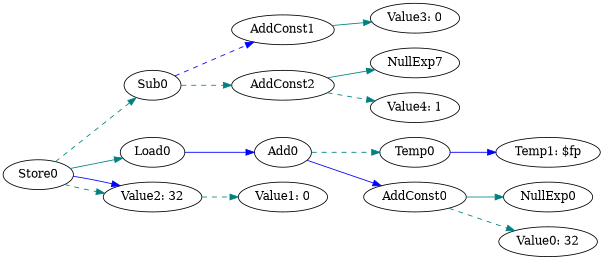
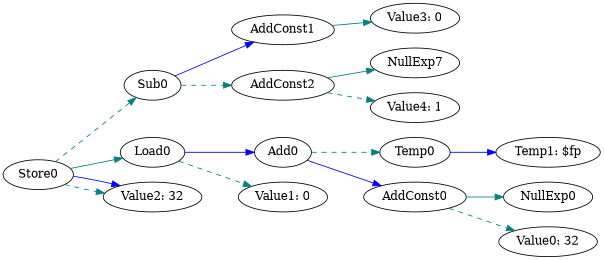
edge "Sub0" -> "AddConst1": style dashed -> solid
edge "Value2: 32" -> "Value1: 0": now "Load0" -> "Value1: 0"
